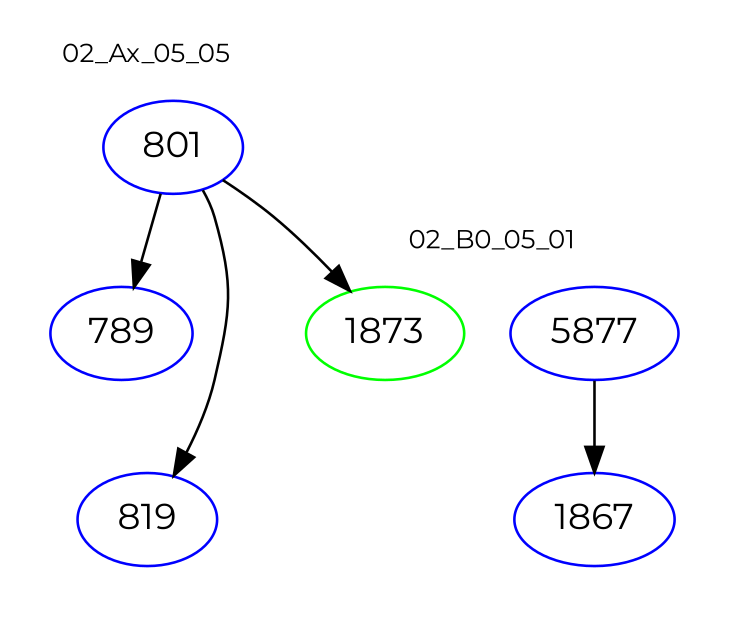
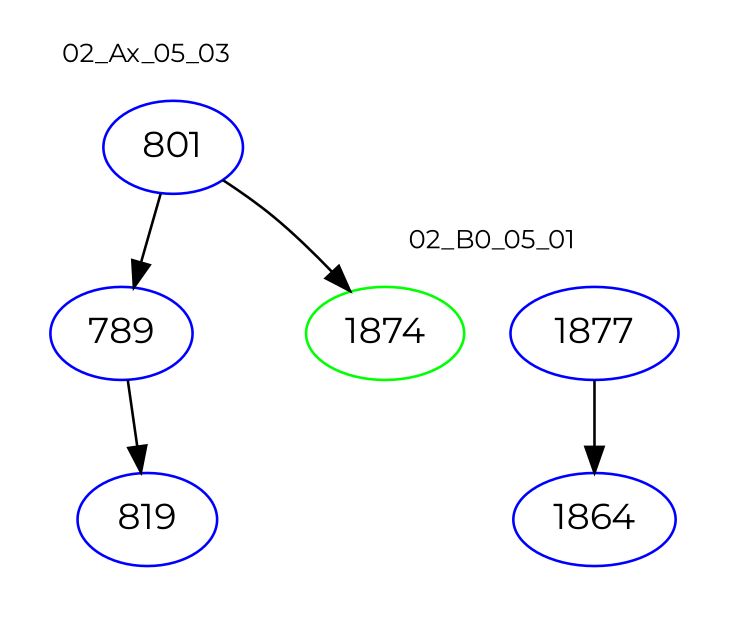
cluster "02_Ax_05_05": label "02_Ax_05_05" -> "02_Ax_05_03"
edge "801" -> "819": now "789" -> "819"
node "1873": label "1873" -> "1874"
node "5877": label "5877" -> "1877"
node "1867": label "1867" -> "1864"
